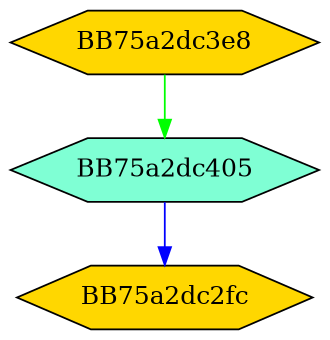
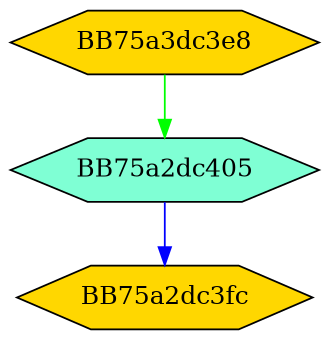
node "BB75a2dc3e8": label "BB75a2dc3e8" -> "BB75a3dc3e8"
node "BB75a2dc2fc": label "BB75a2dc2fc" -> "BB75a2dc3fc"
